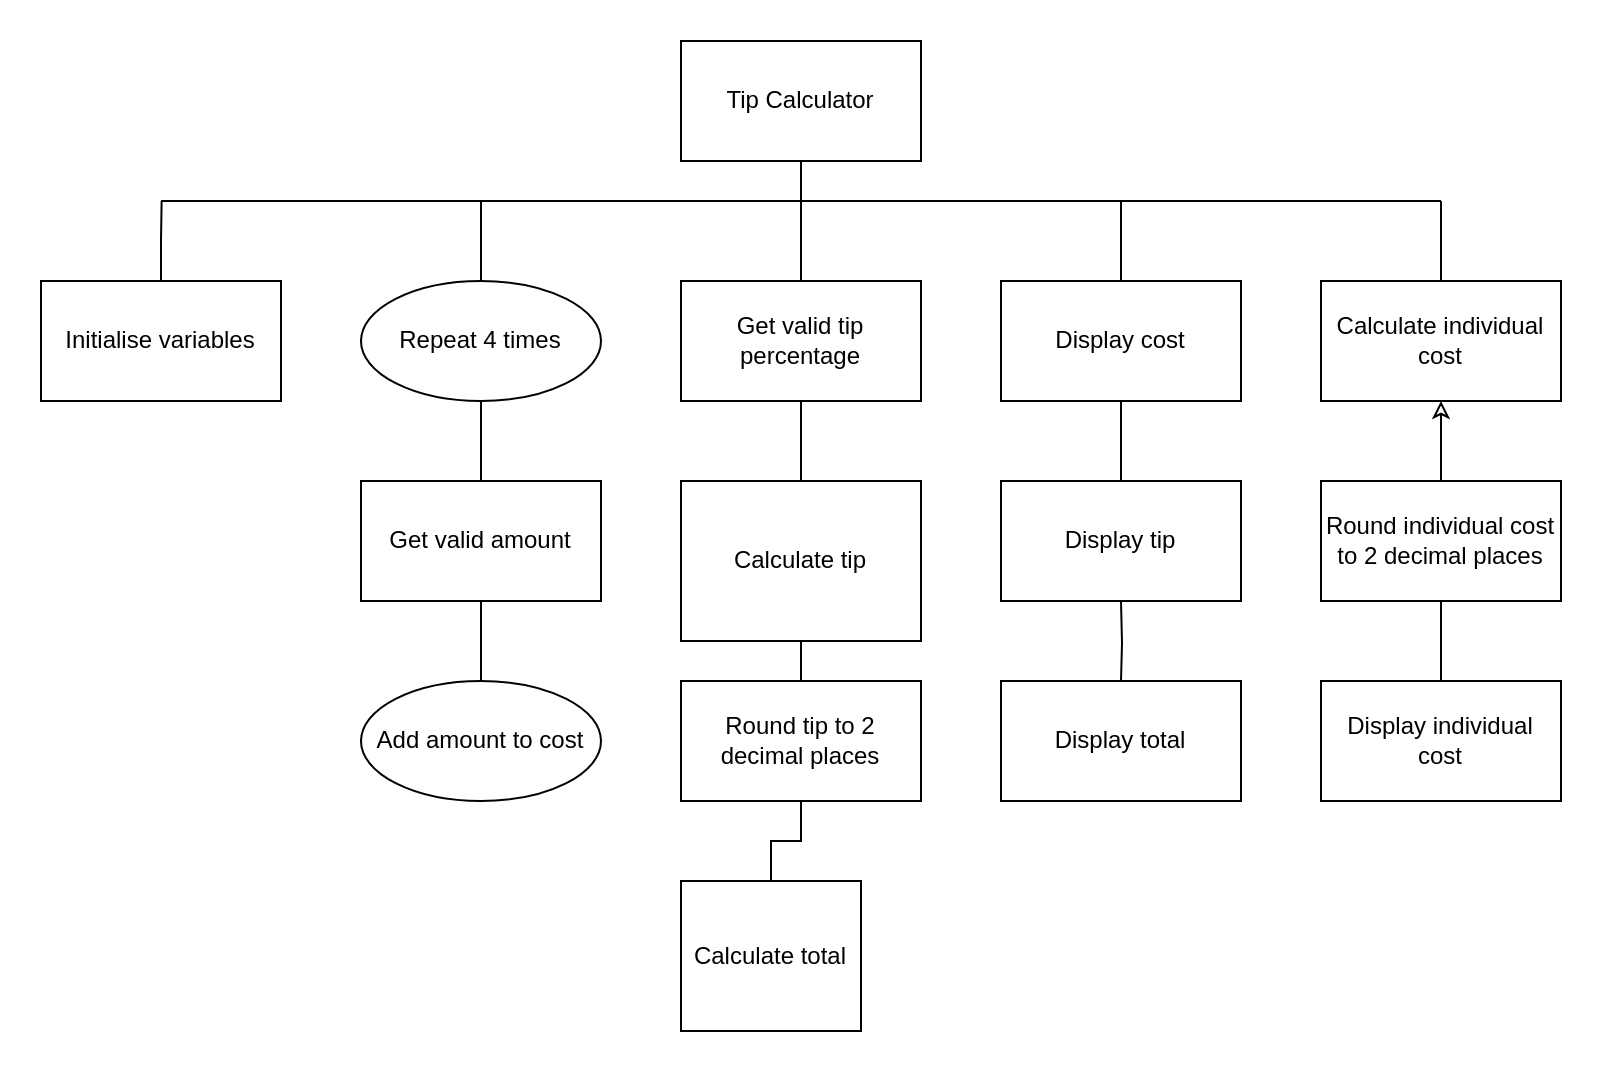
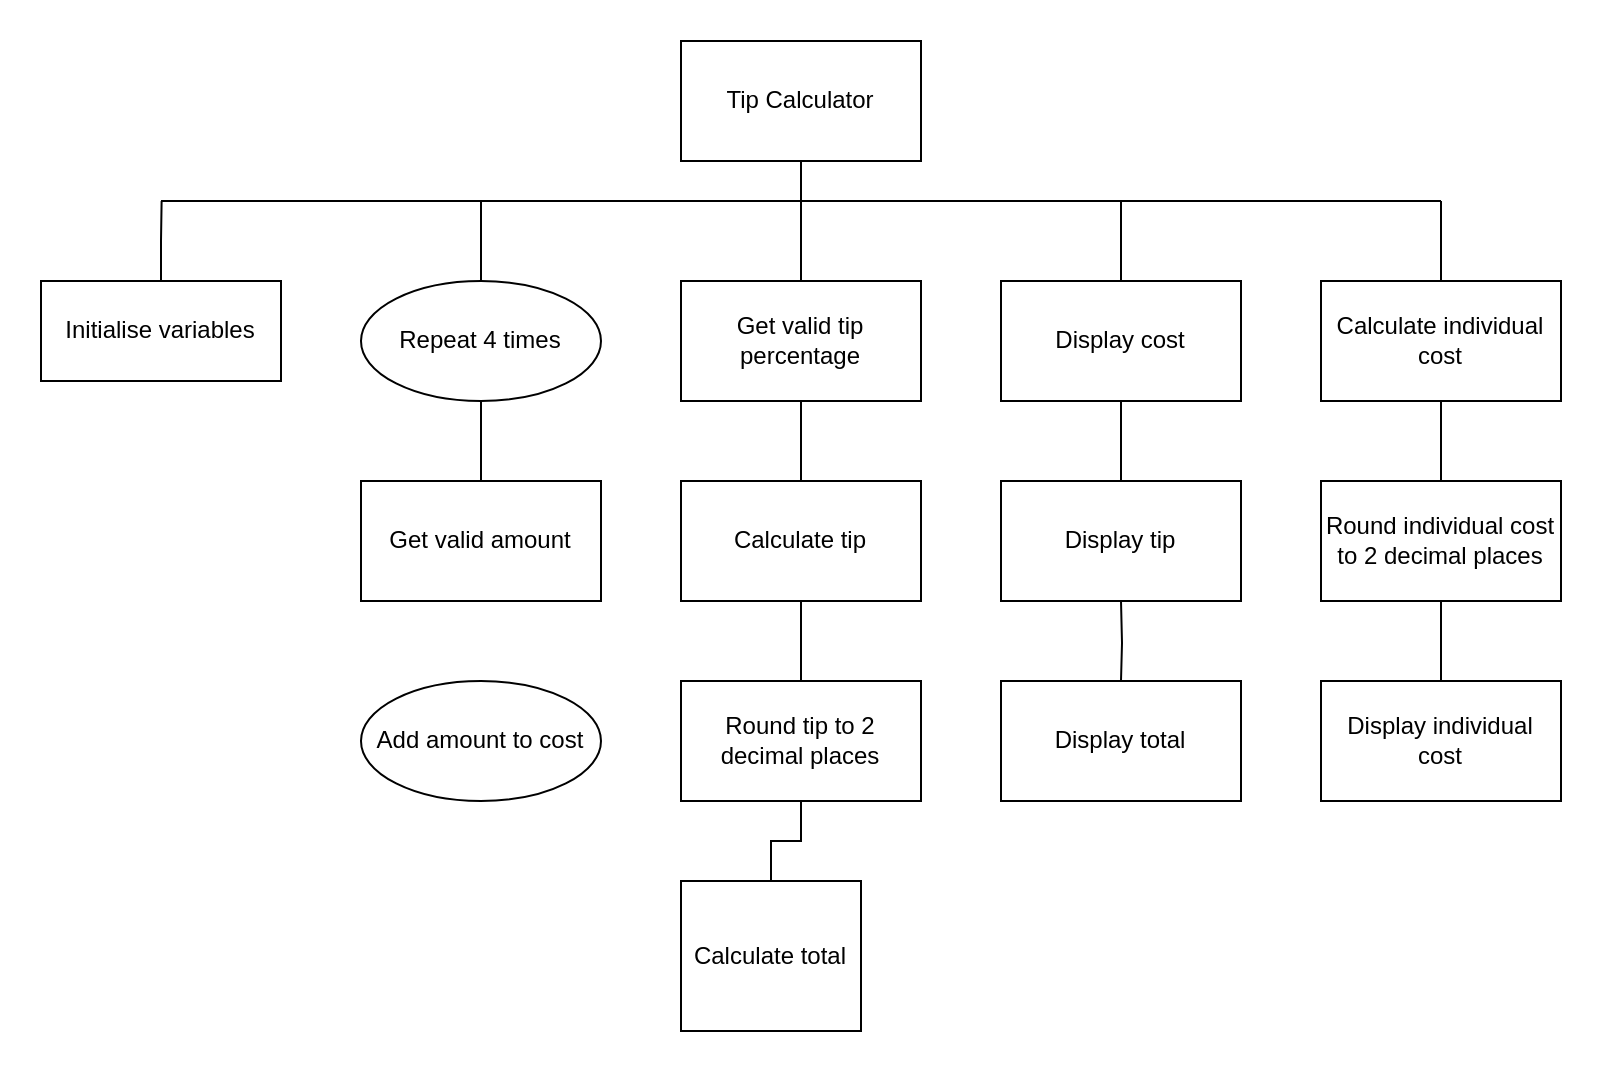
node "Initialise variables": size 240x120 -> 240x100
edge "Round individual cost to 2 decimal places" -> "Calculate individual cost": arrowhead classic -> none
node "Calculate tip": size 240x160 -> 240x120
edge "Get valid amount" -- "Add amount to cost": removed
